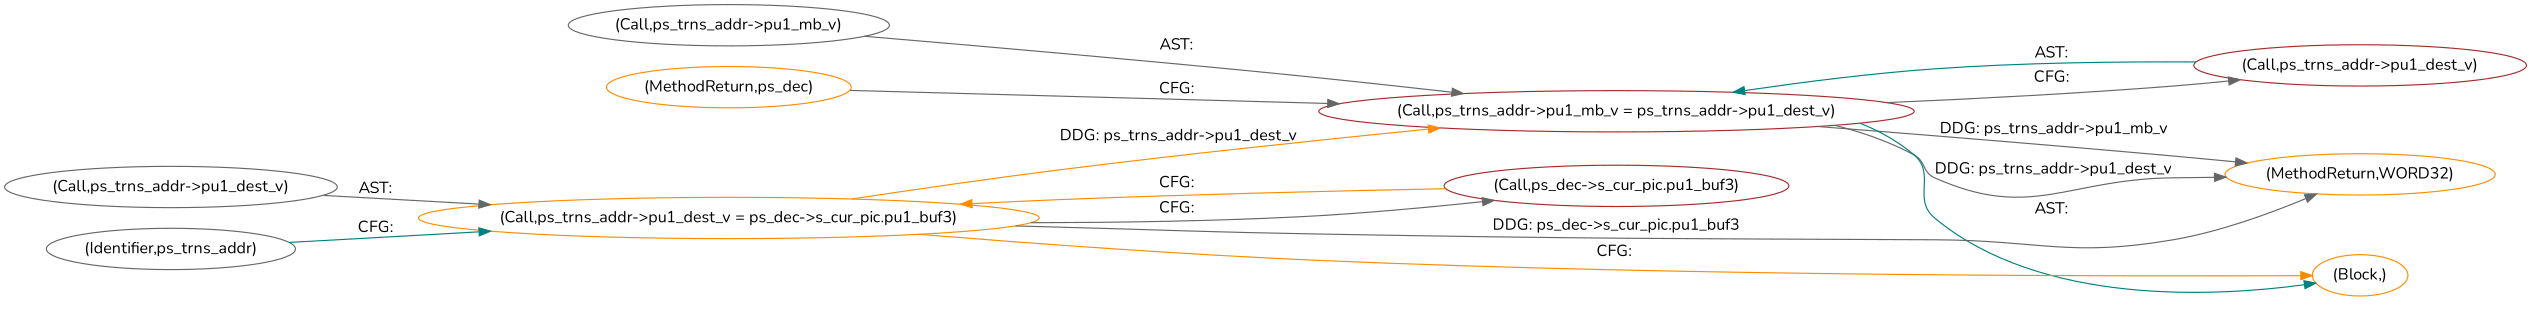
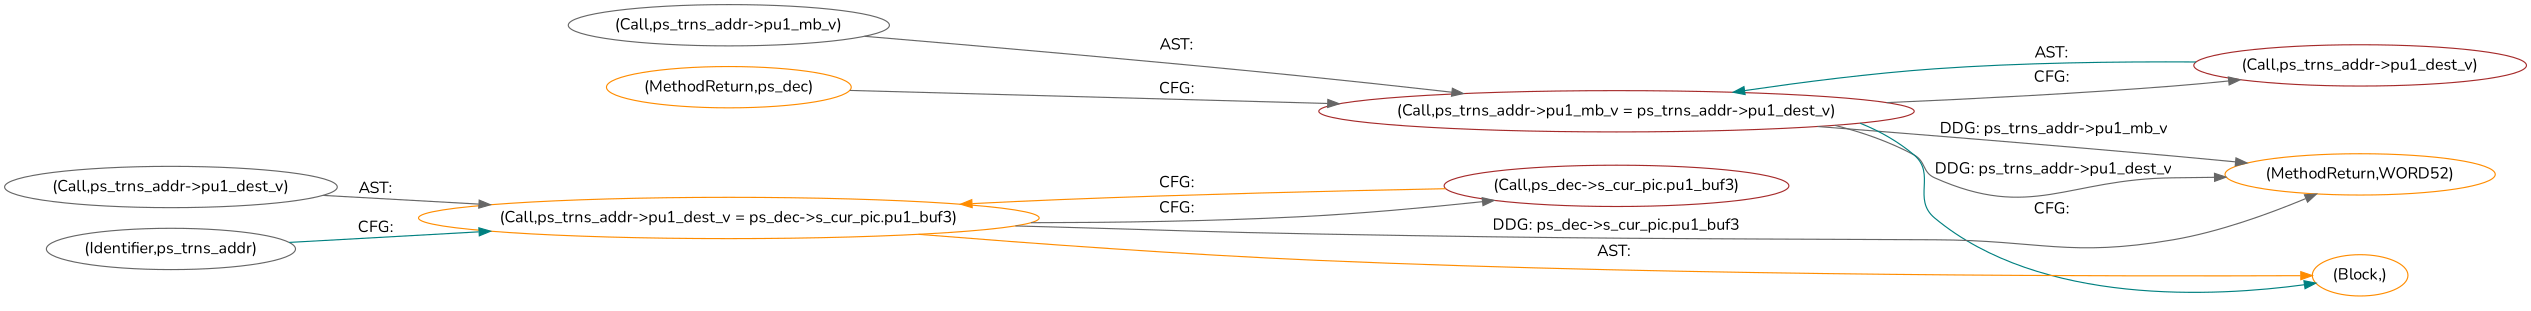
edge "(Call,ps_trns_addr->pu1_dest_v = ps_dec->s_cur_pic.pu1_buf3)" -> "(Call,ps_trns_addr->pu1_mb_v = ps_trns_addr->pu1_dest_v)": removed, label "DDG: ps_trns_addr->pu1_dest_v"
node "(MethodReturn,WORD32)": label "(MethodReturn,WORD32)" -> "(MethodReturn,WORD52)"
edge "(Call,ps_trns_addr->pu1_mb_v = ps_trns_addr->pu1_dest_v)" -> "(Block,)": label "AST: " -> "CFG: "
edge "(Call,ps_trns_addr->pu1_dest_v = ps_dec->s_cur_pic.pu1_buf3)" -> "(Block,)": label "CFG: " -> "AST: "
